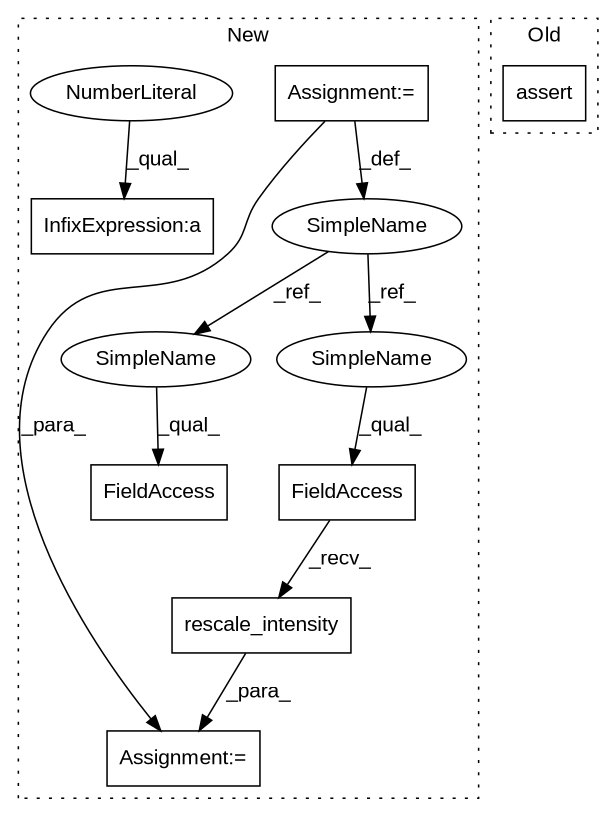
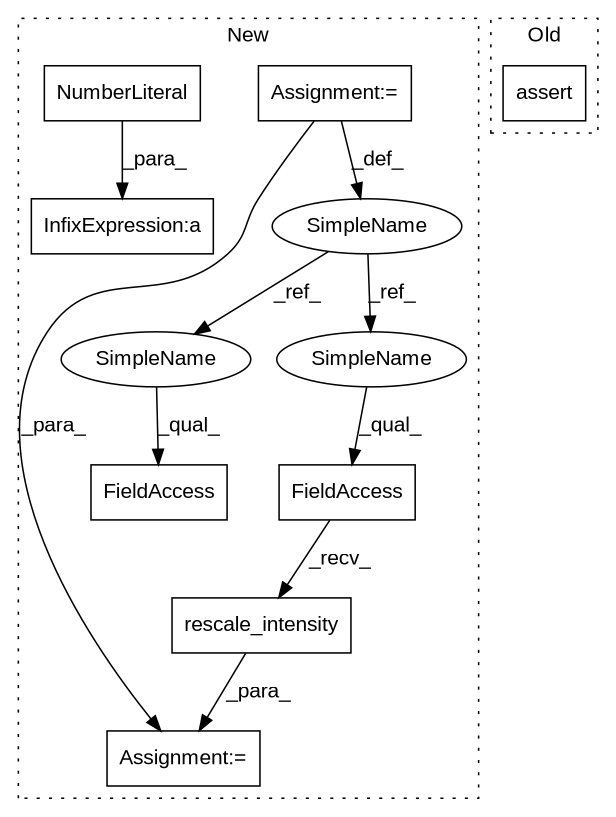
node "NumberLiteral": shape ellipse -> box
edge "NumberLiteral" -> "InfixExpression:a": label "_qual_" -> "_para_"
